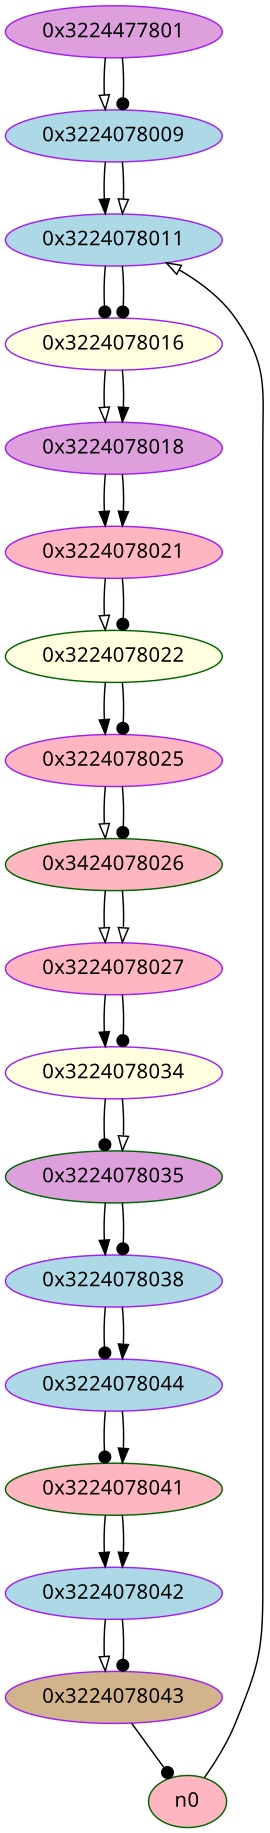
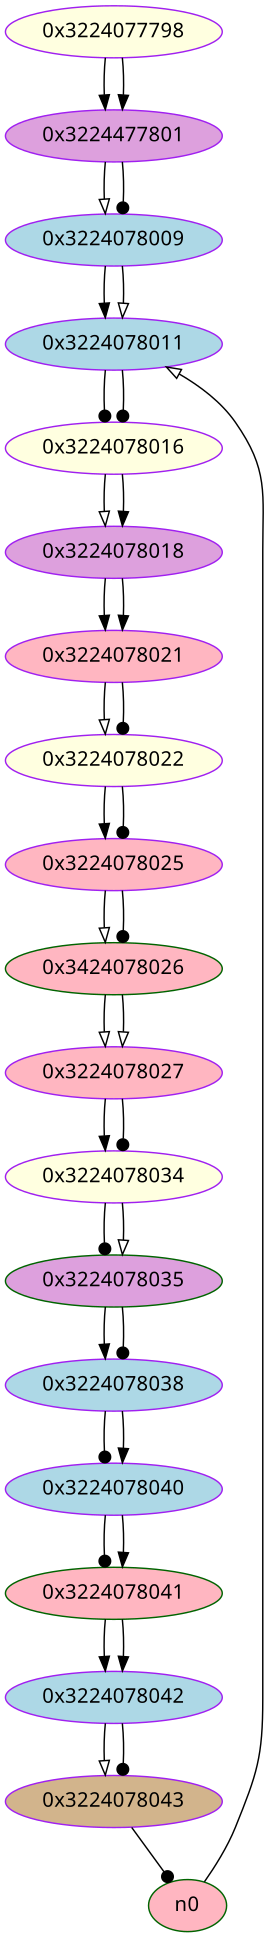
node "0x3224077798": added
node "0x3224078022": color darkgreen -> purple
node "0x3224078044": label "0x3224078044" -> "0x3224078040"
